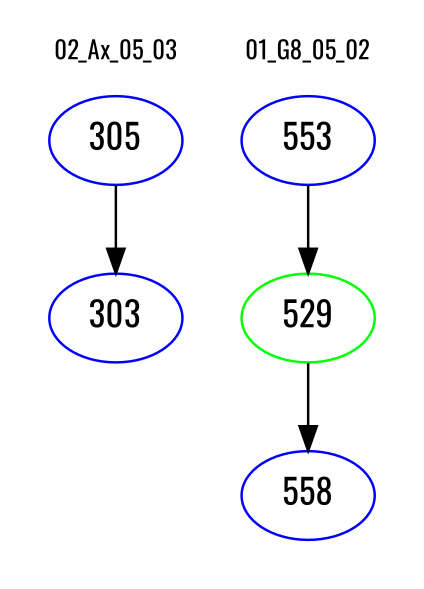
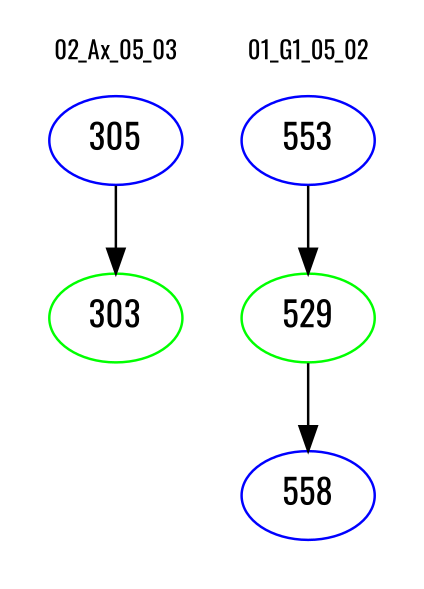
cluster "01_G8_05_02": label "01_G8_05_02" -> "01_G1_05_02"
node "303": color blue -> green
